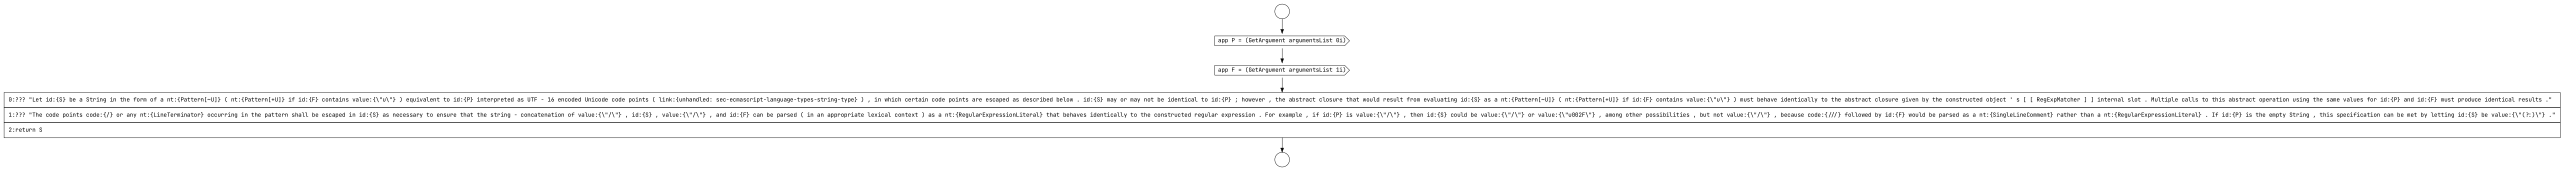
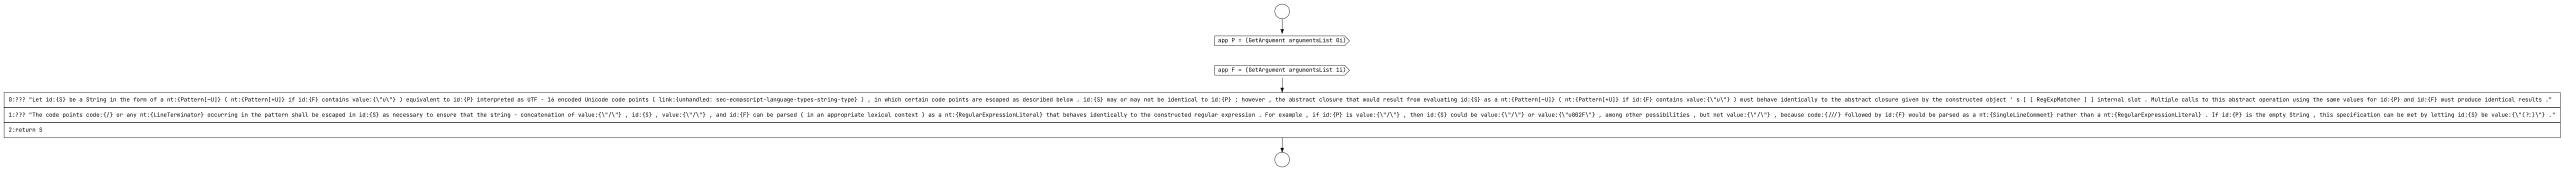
edge "app P = (GetArgument argumentsList 0i)" -> "app F = (GetArgument argumentsList 1i)": removed
